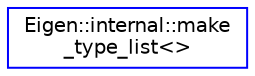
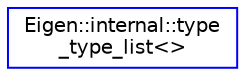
node "Eigen::internal::make _type_list<>": label "Eigen::internal::make _type_list<>" -> "Eigen::internal::type _type_list<>"
